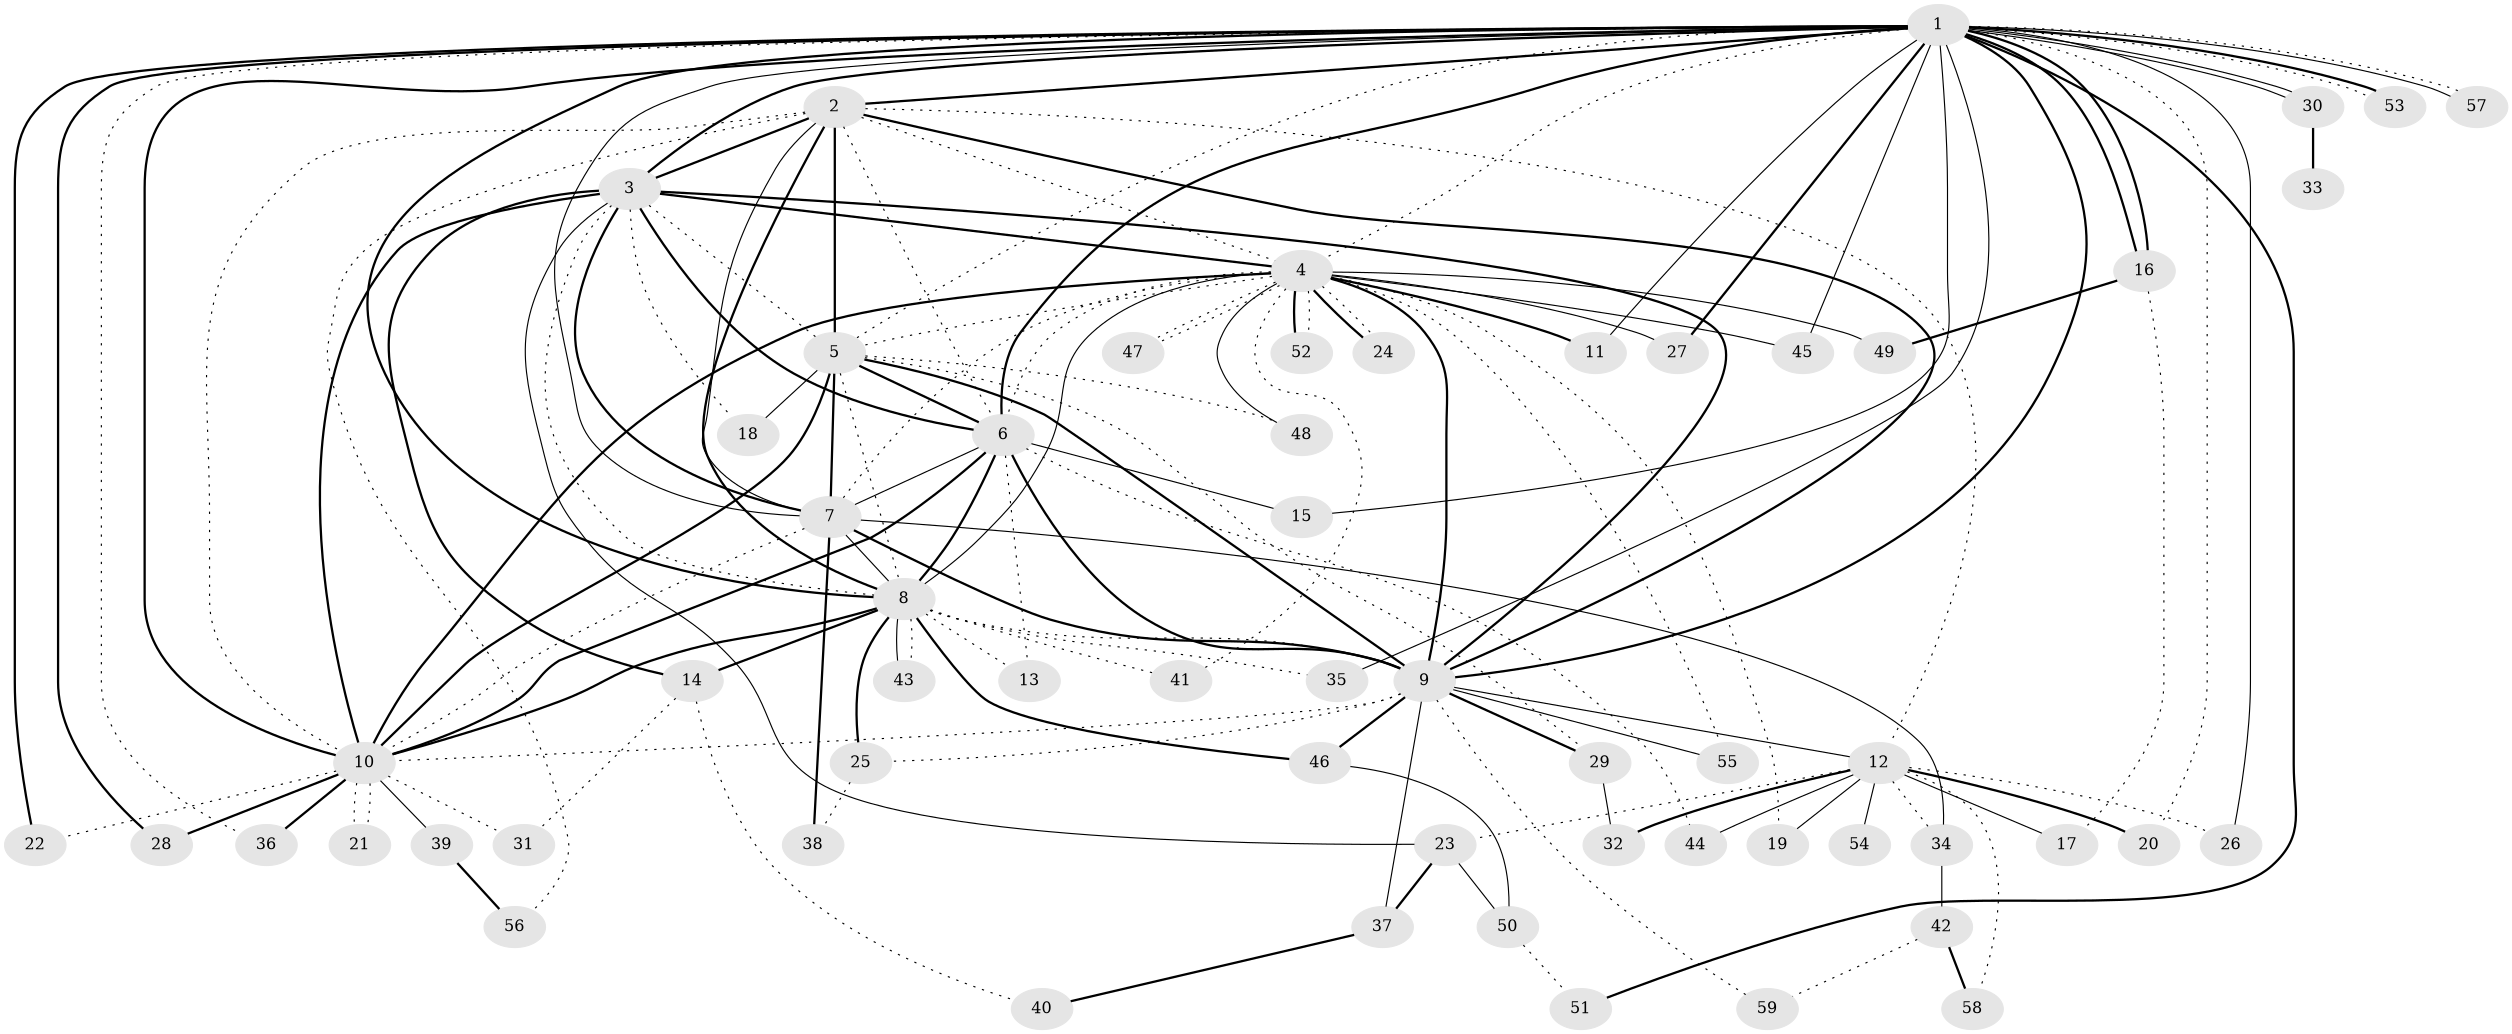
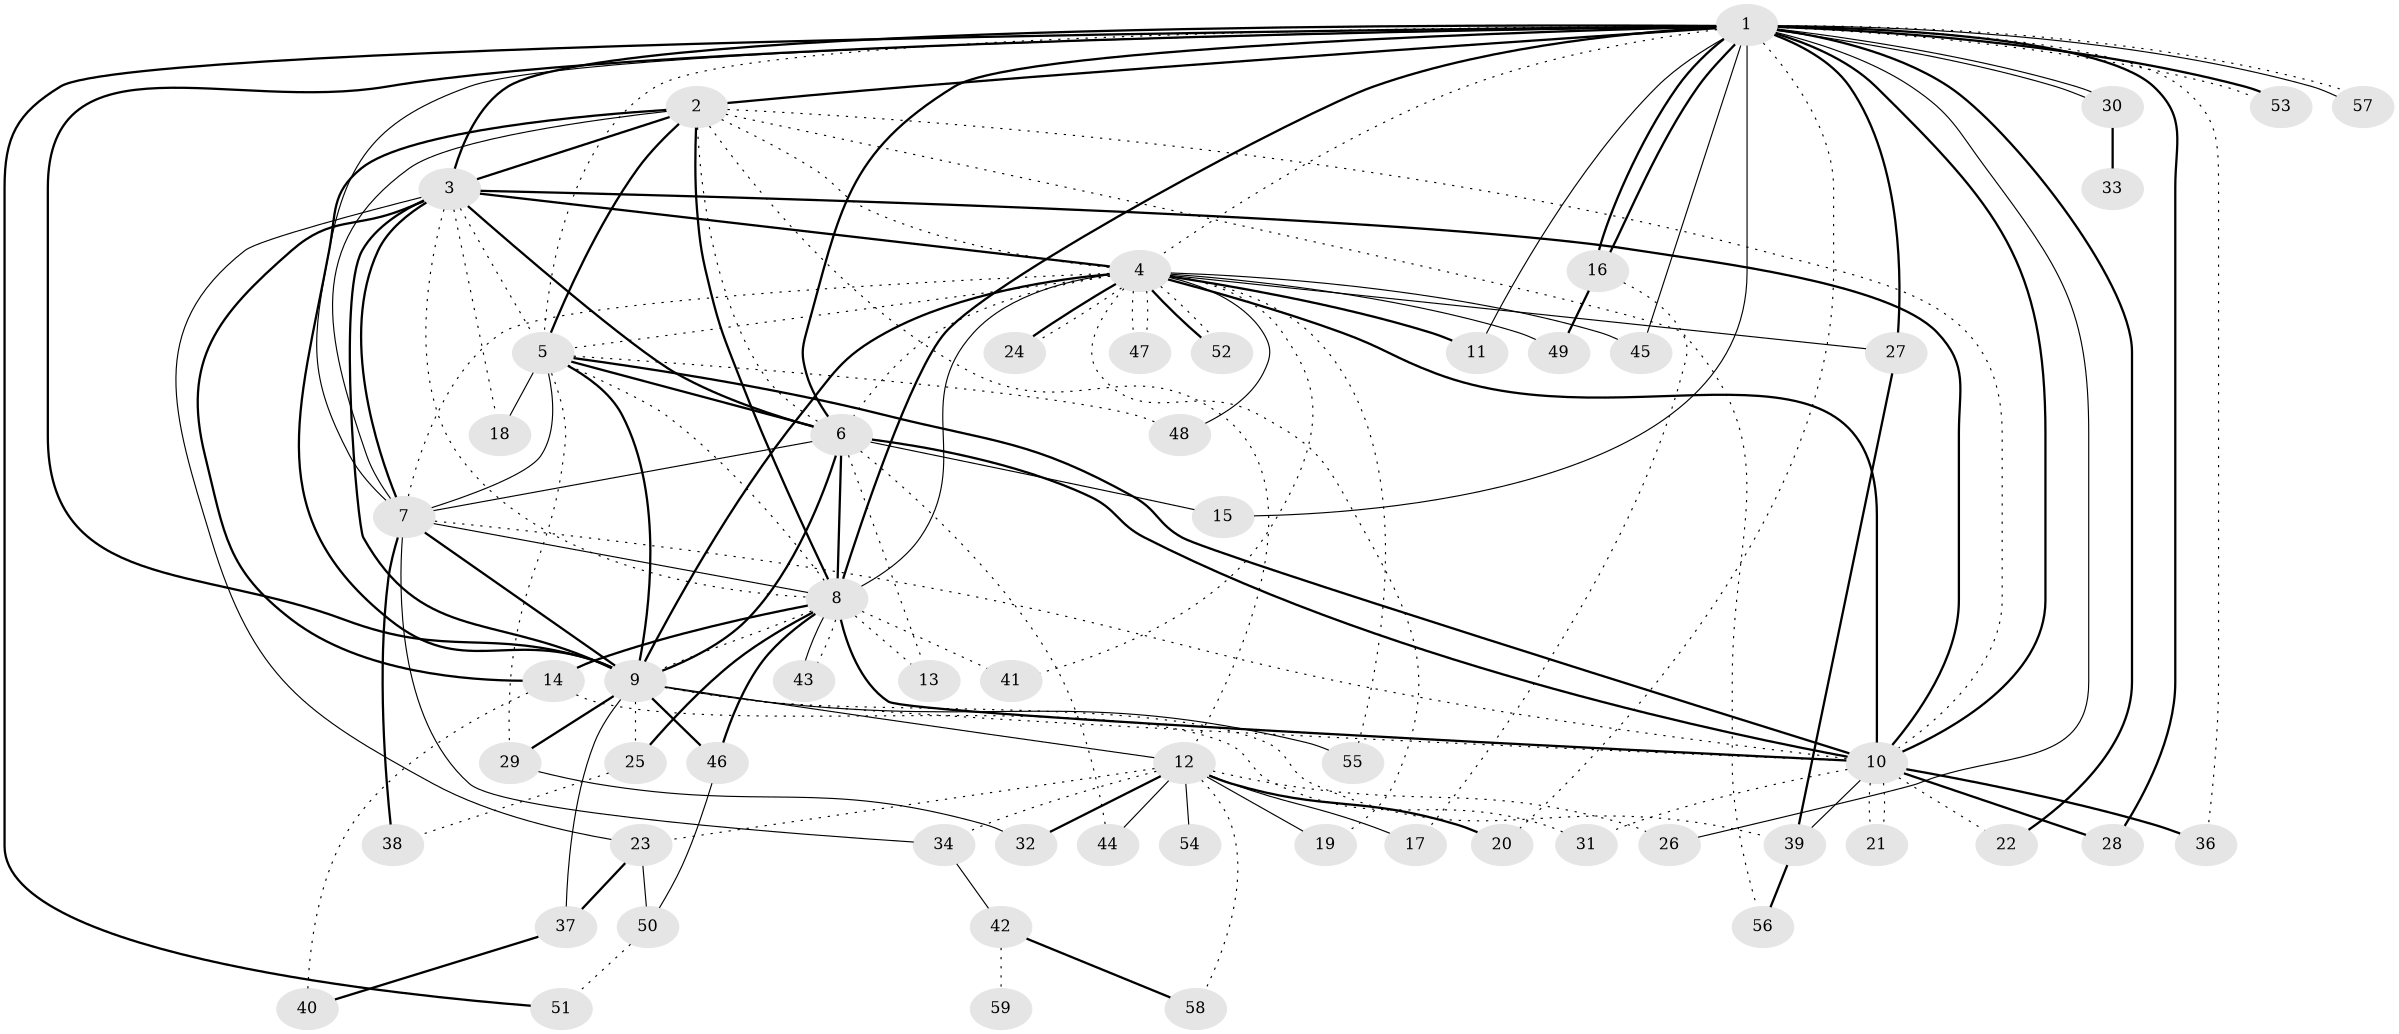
edge "5" -- "7": style bold -> solid
edge "27" -- "39": added
node "35": removed
edge "9" -- "59": now "9" -- "39"
